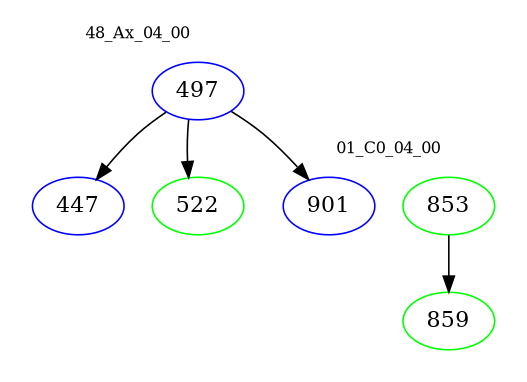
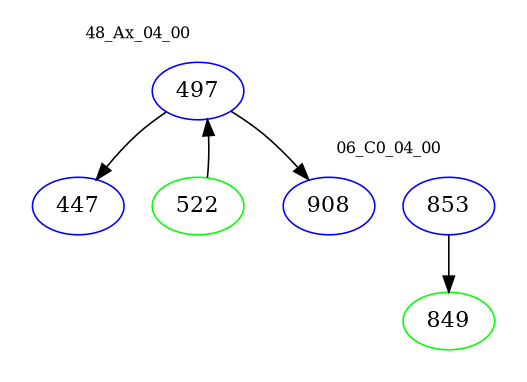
edge "497" -> "522": reversed
cluster "01_C0_04_00": label "01_C0_04_00" -> "06_C0_04_00"
node "901": label "901" -> "908"
node "853": color green -> blue
node "859": label "859" -> "849"
